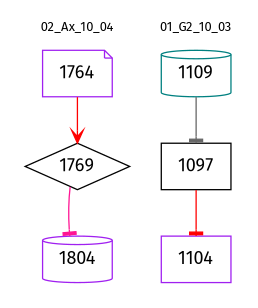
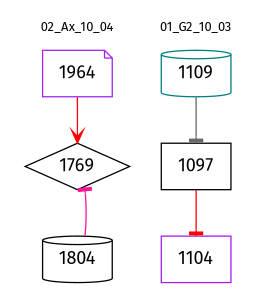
node "1764": label "1764" -> "1964"
edge "1769" -> "1804": reversed
node "1804": color purple -> black
